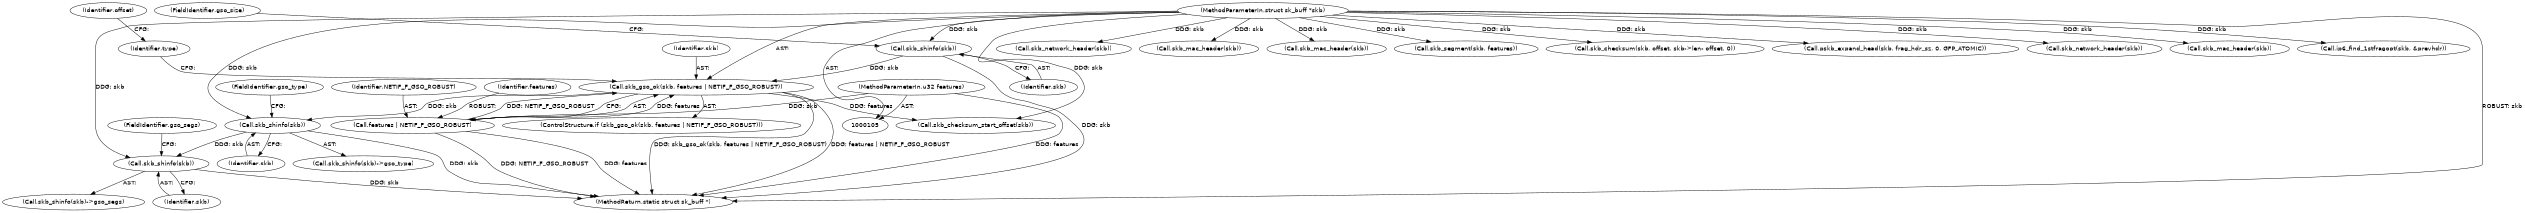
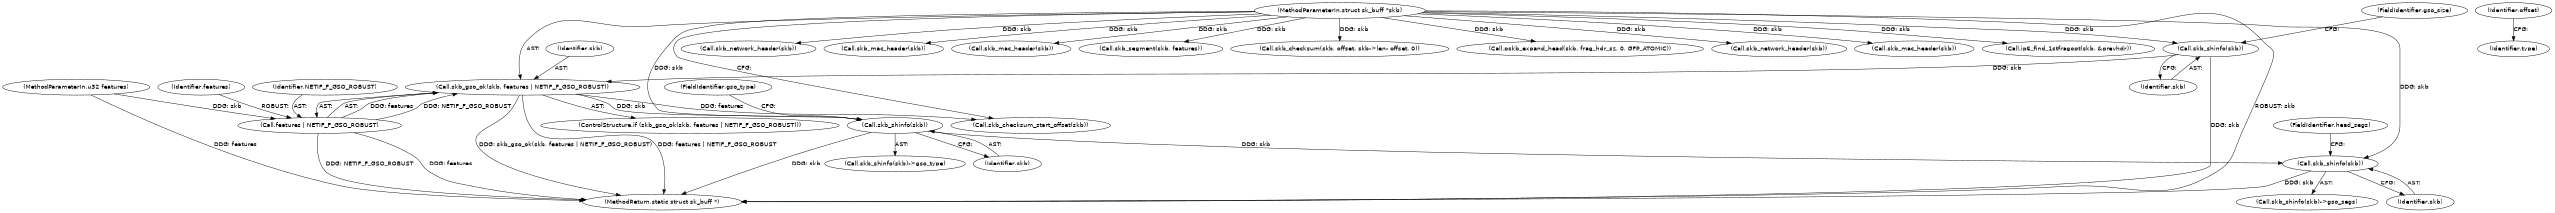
edge "(MethodParameterIn,struct sk_buff *skb)" -> "(Call,skb_checksum_start_offset(skb))": label "DDG: skb" -> "CFG: "
edge "(Identifier,type)" -> "(Call,skb_gso_ok(skb, features | NETIF_F_GSO_ROBUST))": removed, label "CFG:"
edge "(Call,skb_gso_ok(skb, features | NETIF_F_GSO_ROBUST))" -> "(Call,features | NETIF_F_GSO_ROBUST)": label "CFG: " -> "AST: "
node "(FieldIdentifier,gso_segs)": label "(FieldIdentifier,gso_segs)" -> "(FieldIdentifier,head_segs)"
node "1000105": removed
